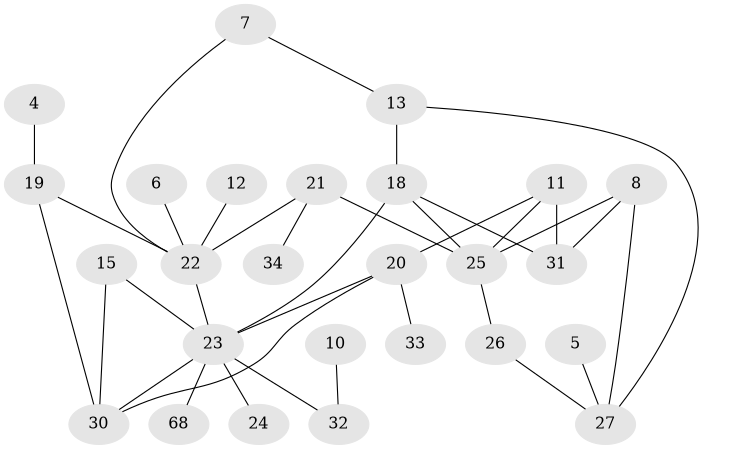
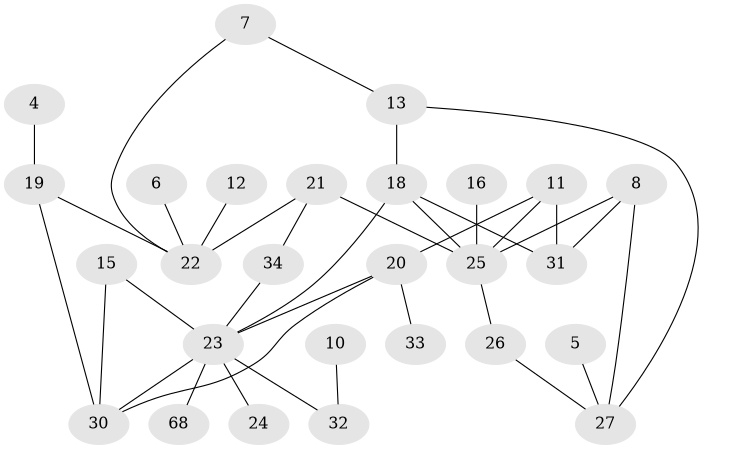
node "16": added
edge "22" -- "23": now "34" -- "23"
